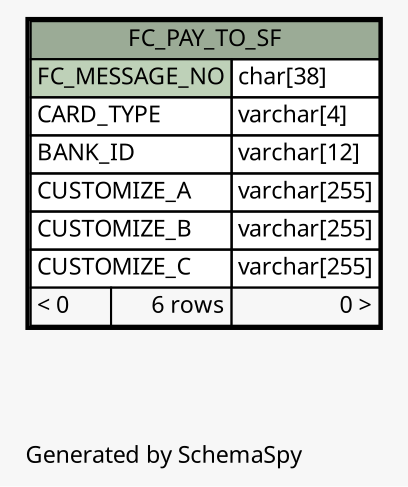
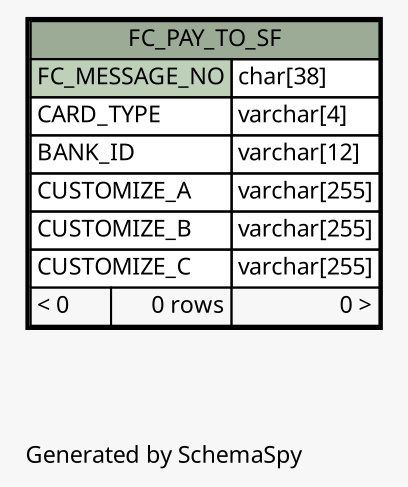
node "FC_PAY_TO_SF": text "6 rows" -> "0 rows"
